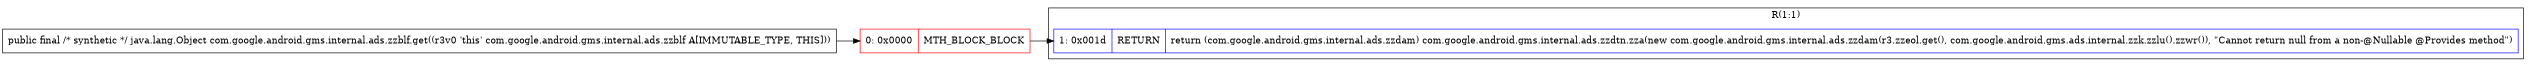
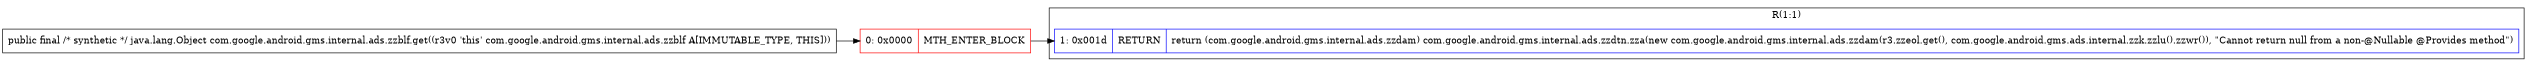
node "0: 0x0000": text "MTH_BLOCK_BLOCK" -> "MTH_ENTER_BLOCK"
